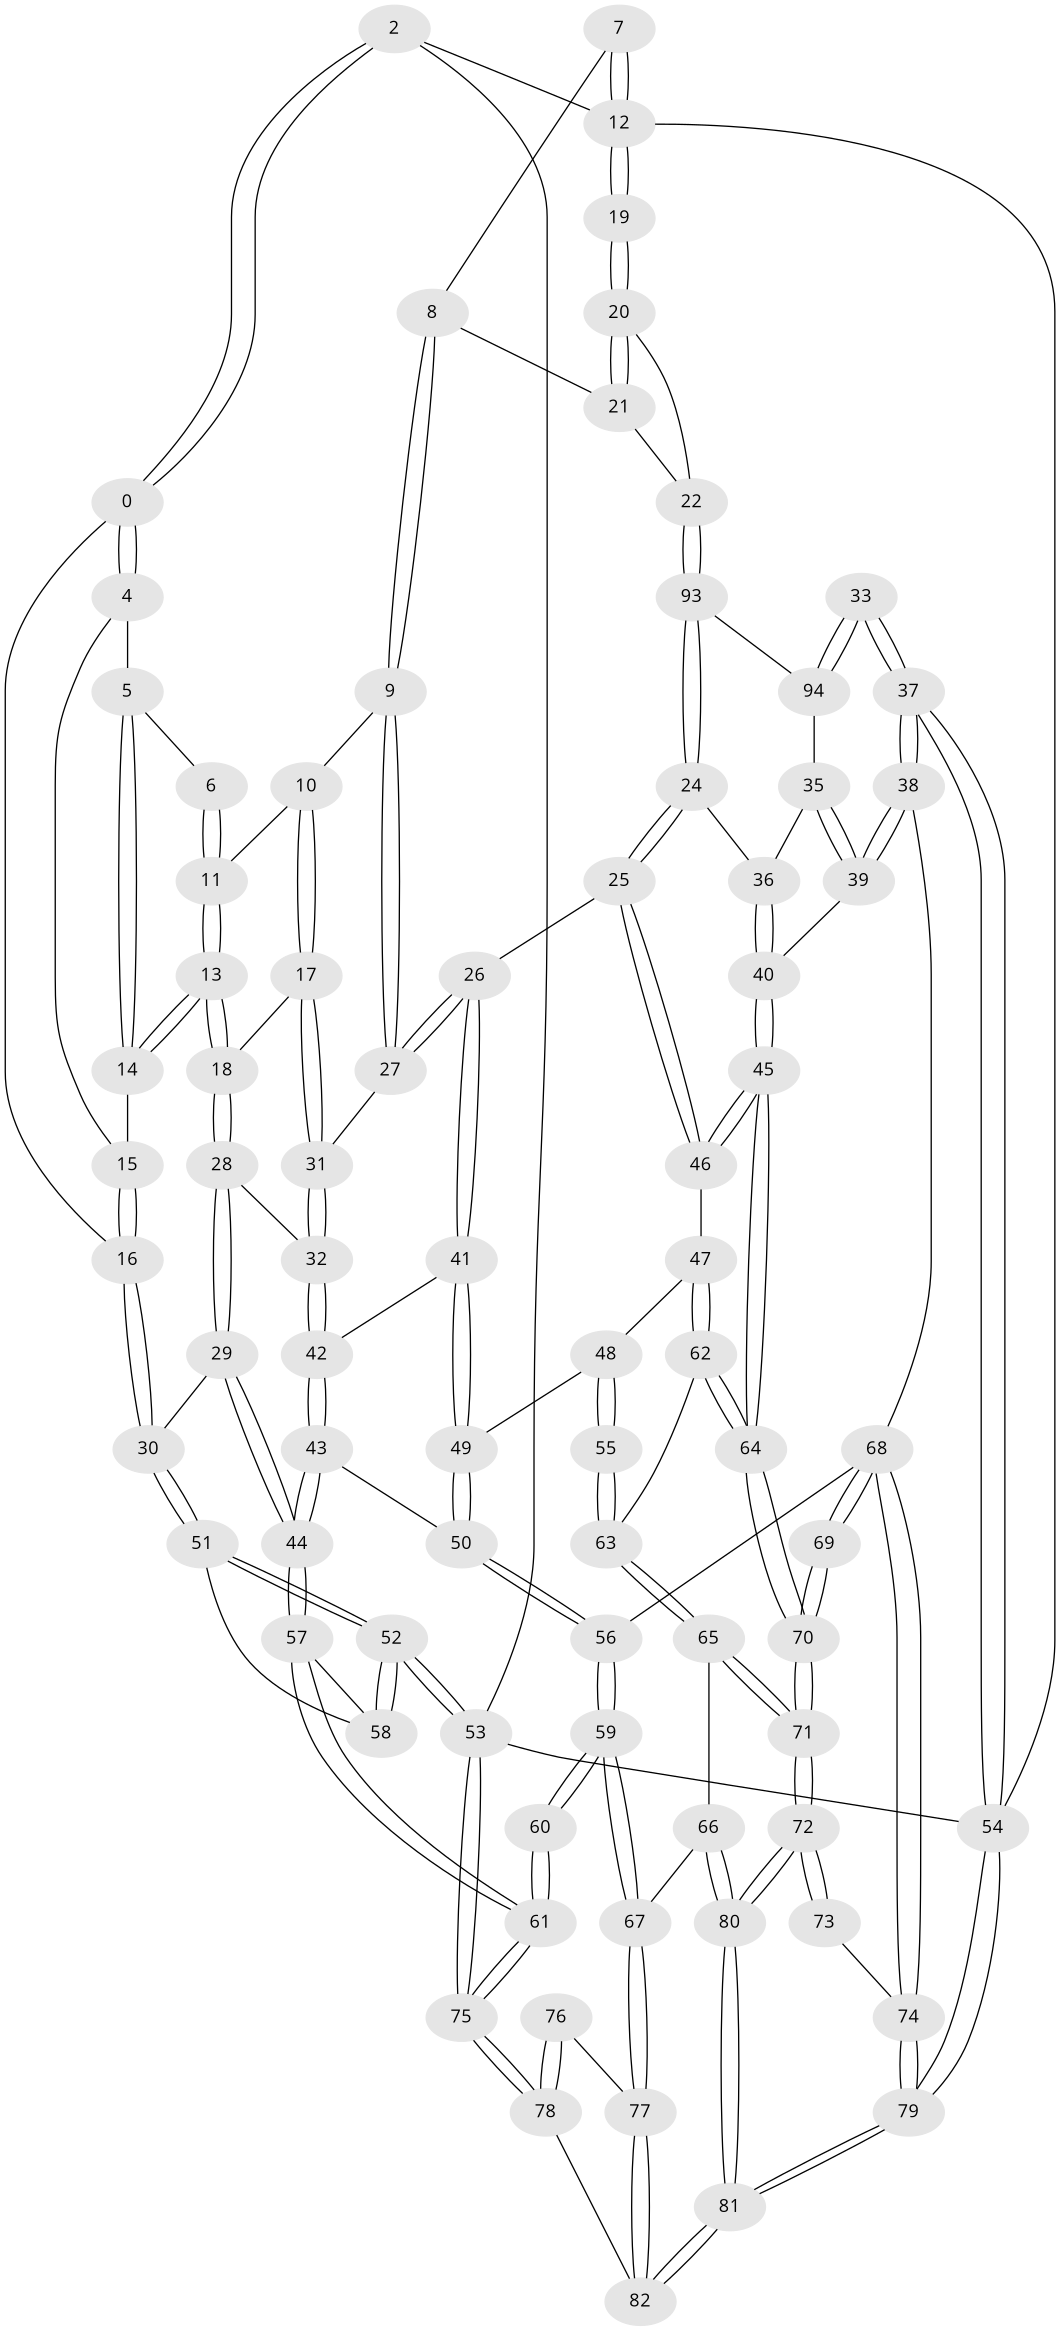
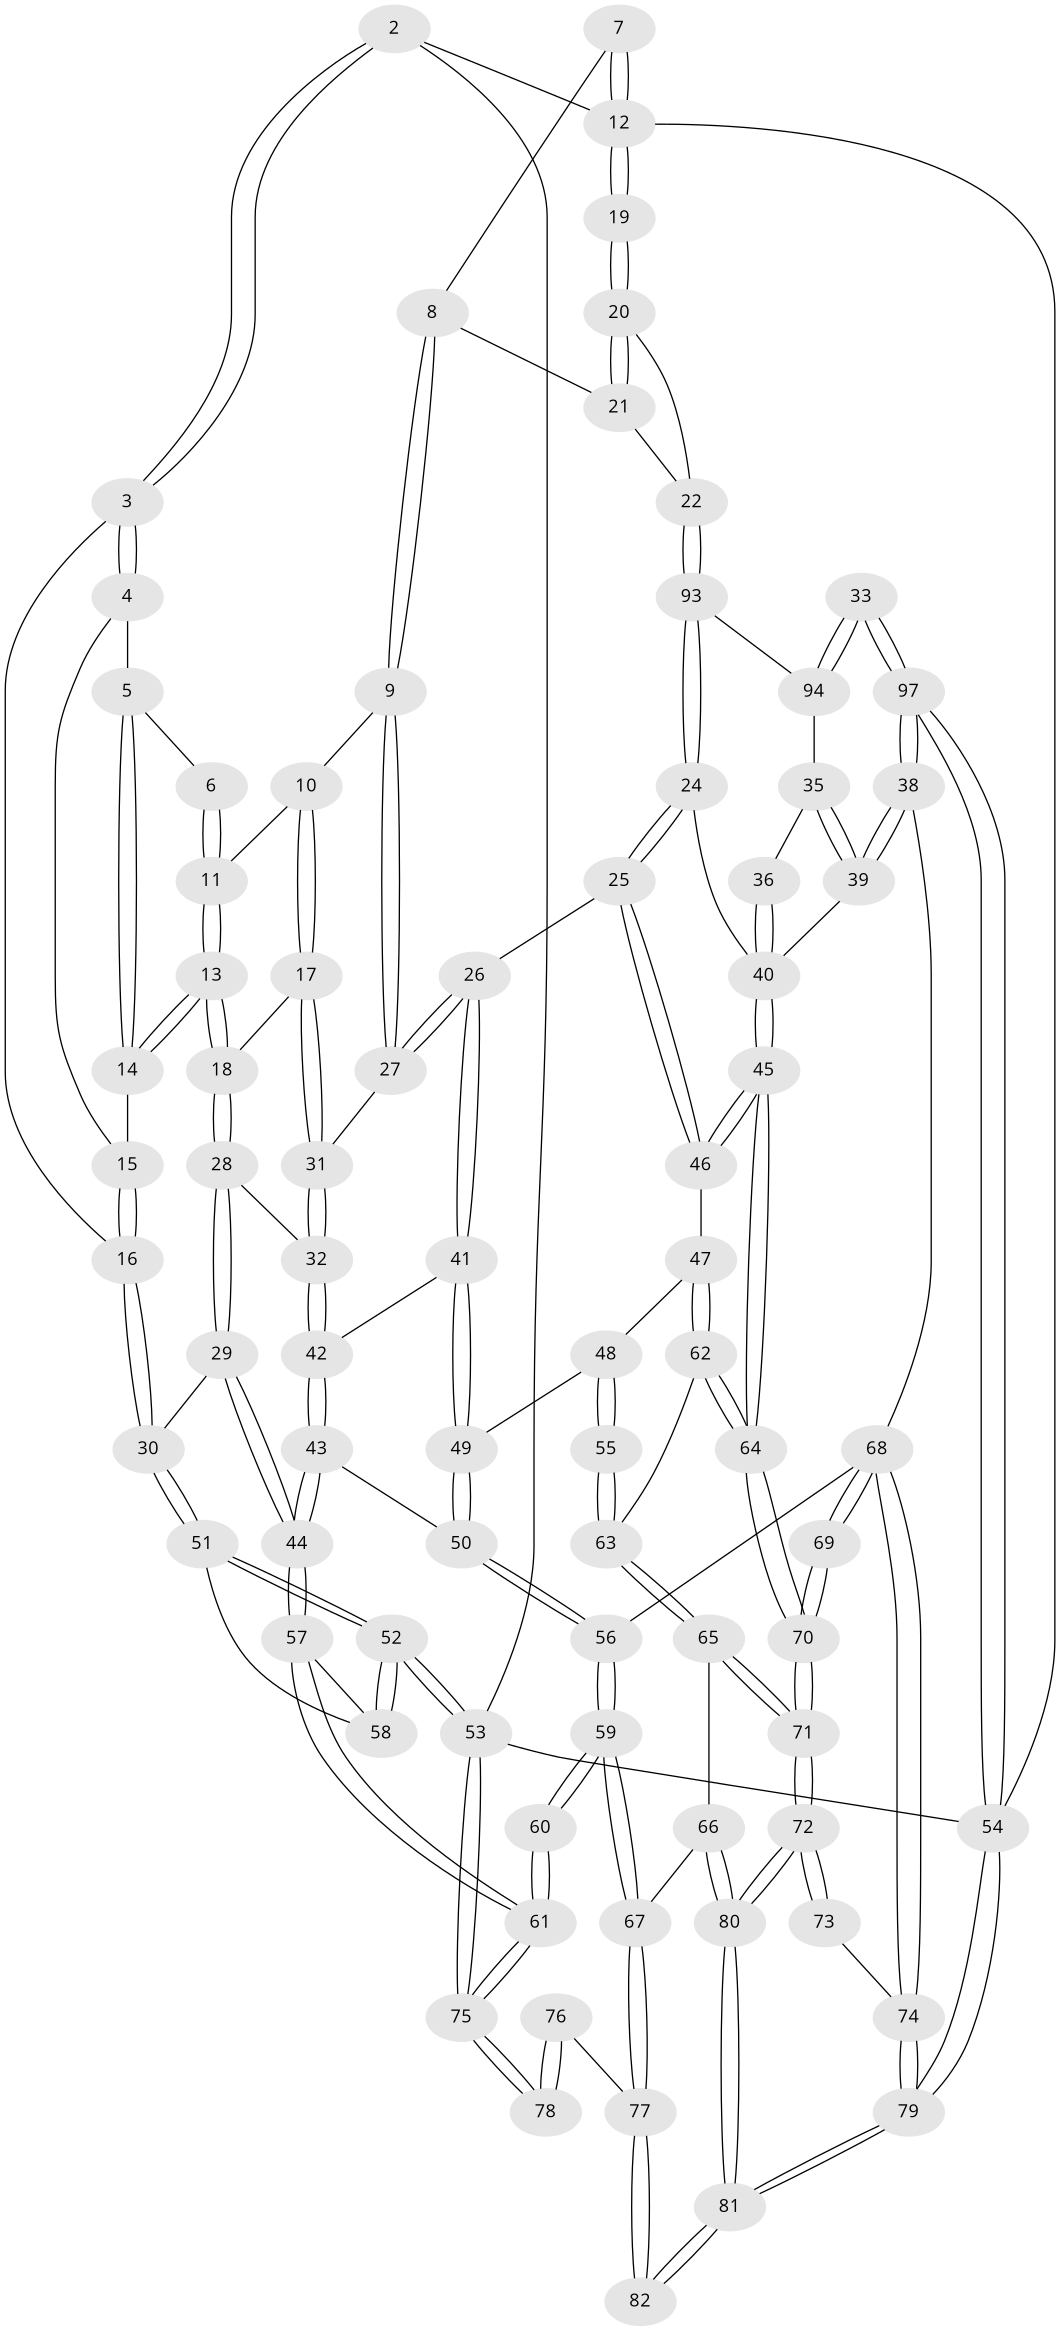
node "0": label "0" -> "3"
node "37": label "37" -> "97"
edge "24" -- "36": now "24" -- "40"
edge "78" -- "82": removed
